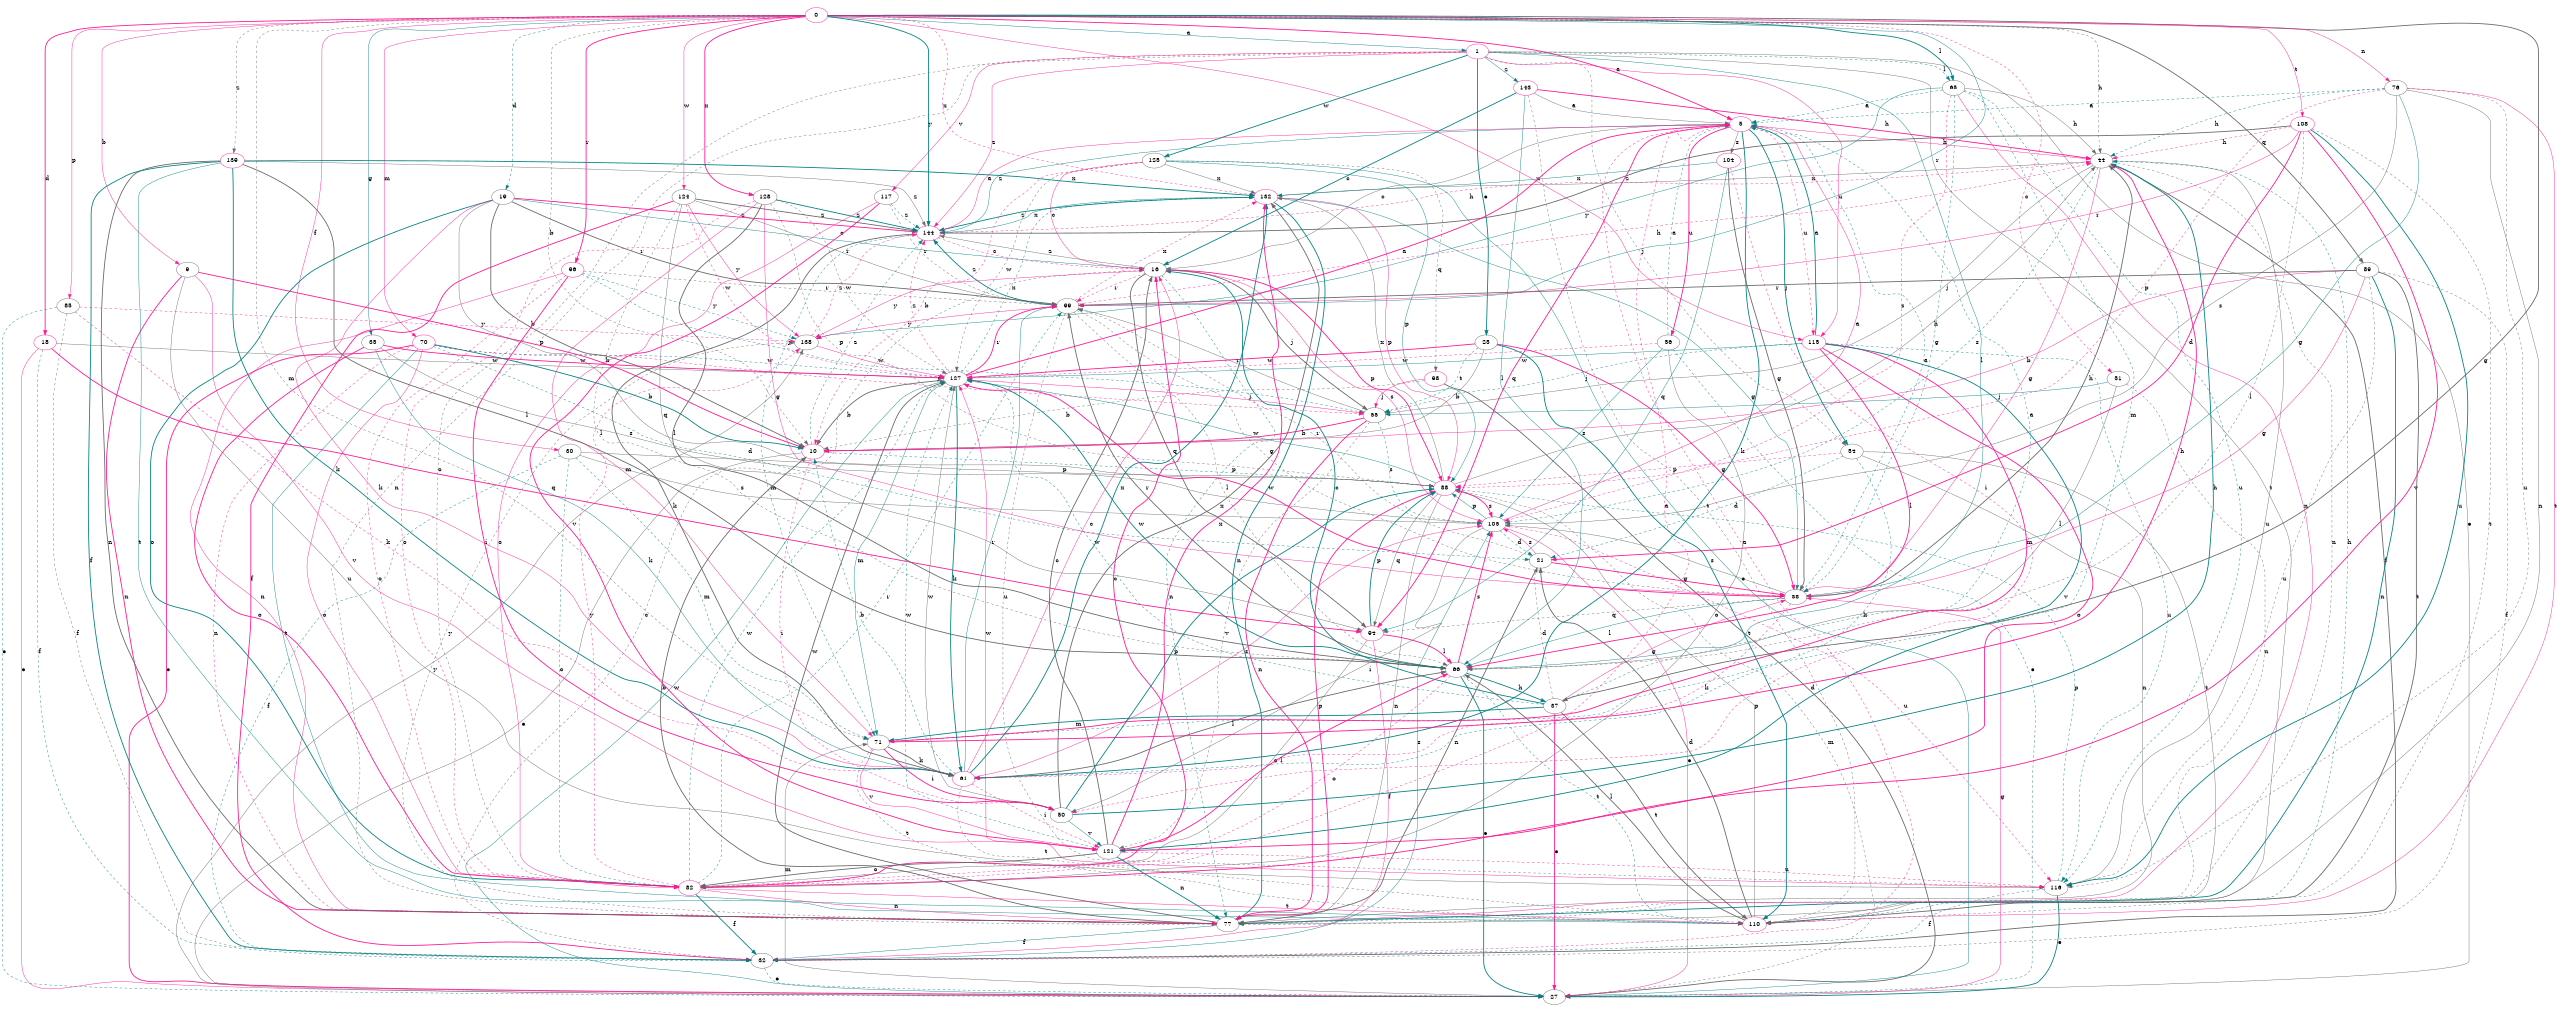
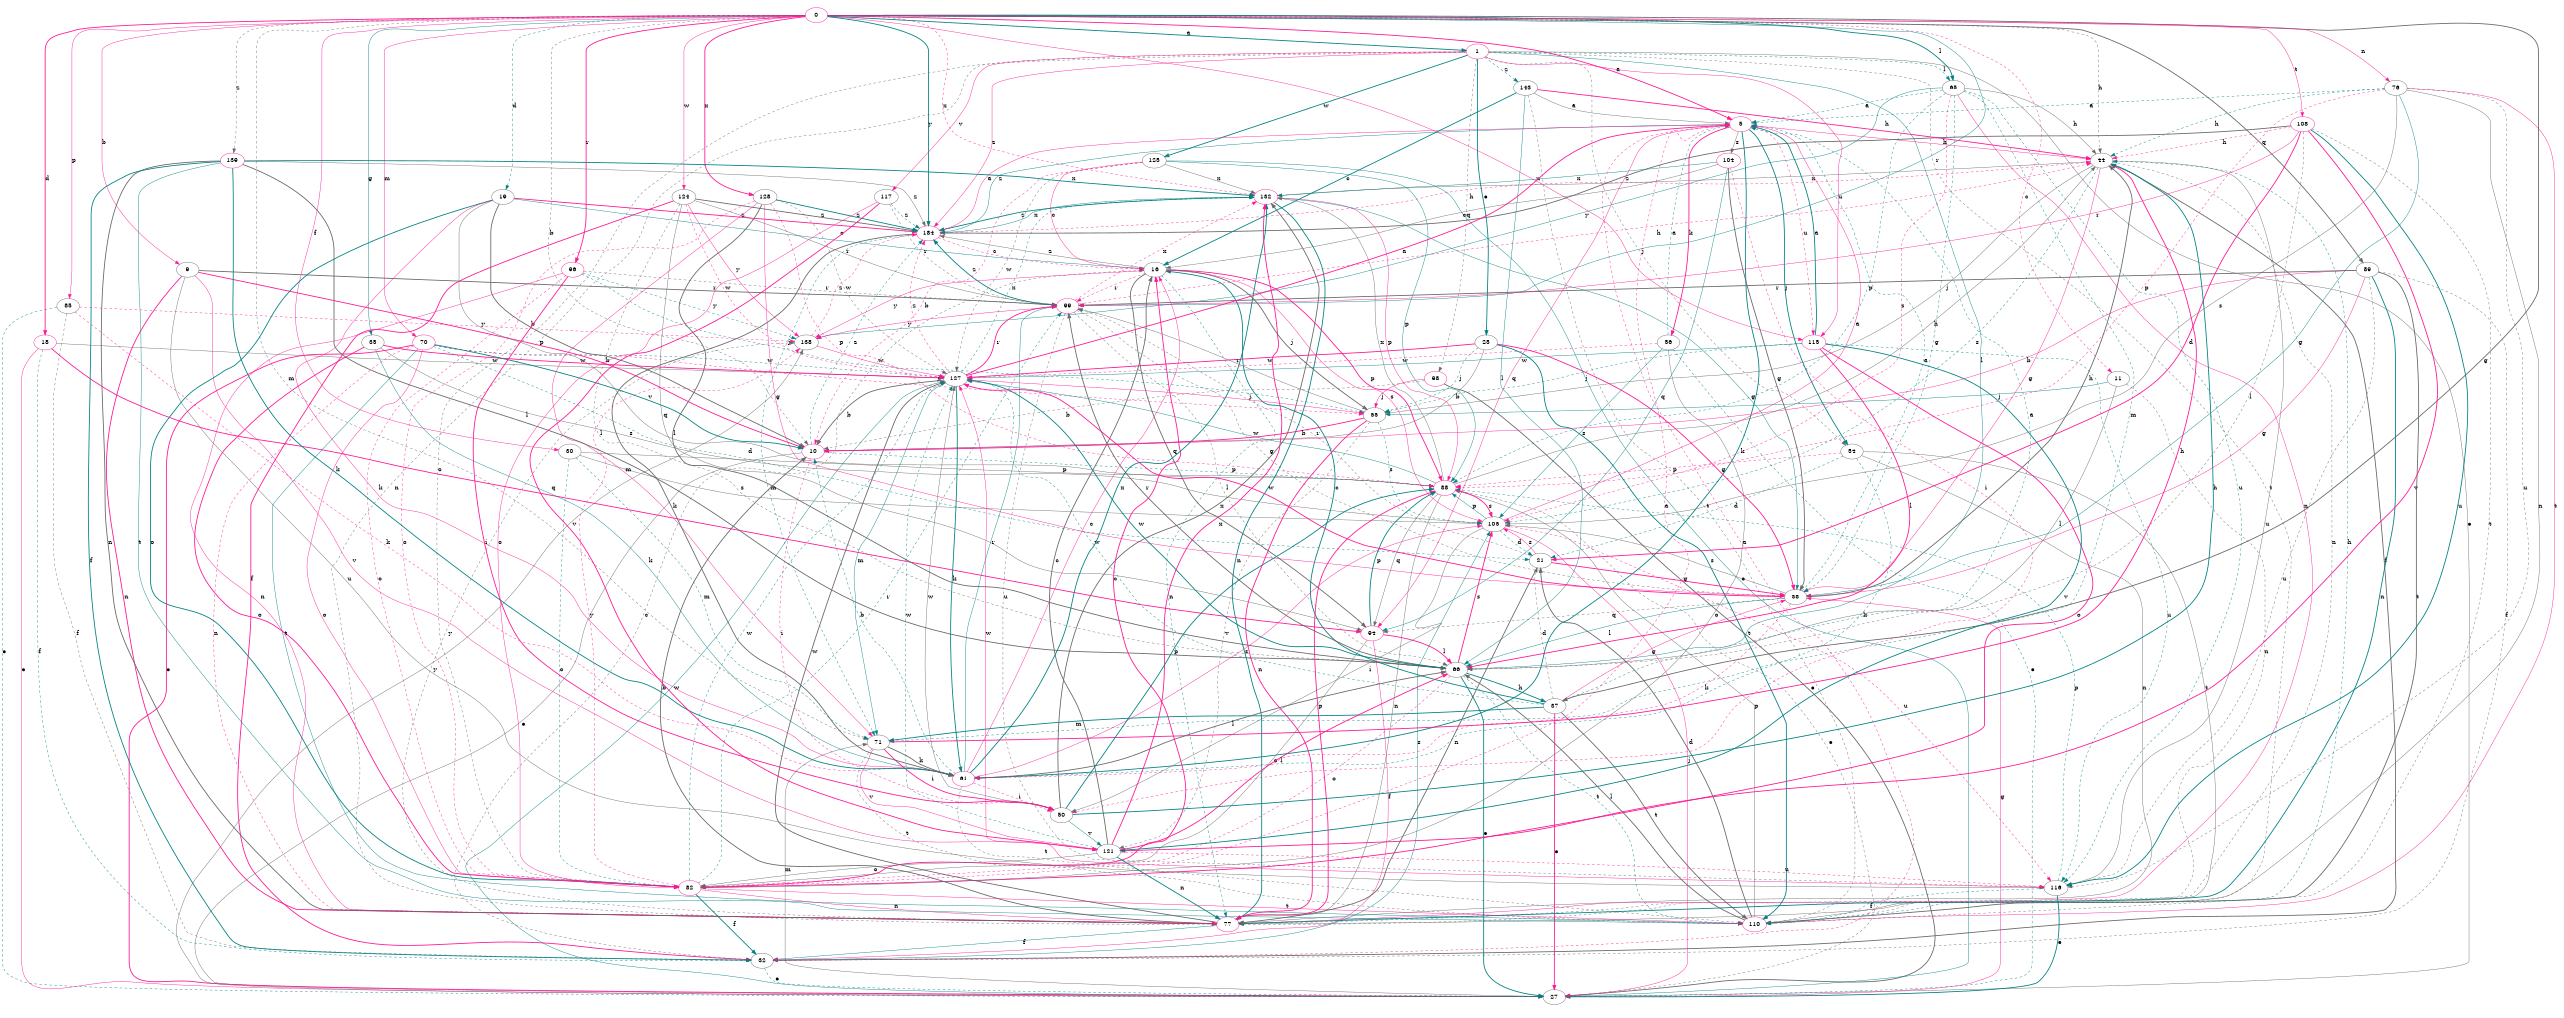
edge "0" -> "1": style solid -> bold
edge "1" -> "143": style solid -> dashed
node "143": color deeppink -> gray40
edge "125" -> "98": now "1" -> "98"
edge "5" -> "16": now "104" -> "16"
node "144": label "144" -> "184"
edge "5" -> "56": label "u" -> "k"
edge "19" -> "99": now "9" -> "99"
node "99": color gray40 -> deeppink
edge "5" -> "94": style bold -> solid
edge "25" -> "55": label "t" -> "j"
node "51": label "51" -> "11"
edge "65" -> "88": added, label "p"
edge "70" -> "10": label "b" -> "v"
edge "1" -> "110": style solid -> dashed
edge "128" -> "88": color gray40 -> deeppink
edge "98" -> "27": label "d" -> "e"
edge "115" -> "71": removed, label "m"
edge "88" -> "27": label "m" -> "e"
edge "105" -> "27": label "e" -> "j"
edge "61" -> "121": now "61" -> "50"
edge "121" -> "82": style bold -> solid
edge "30" -> "32": removed, label "f"
node "77": color gray40 -> deeppink
edge "116" -> "32": now "116" -> "110"
